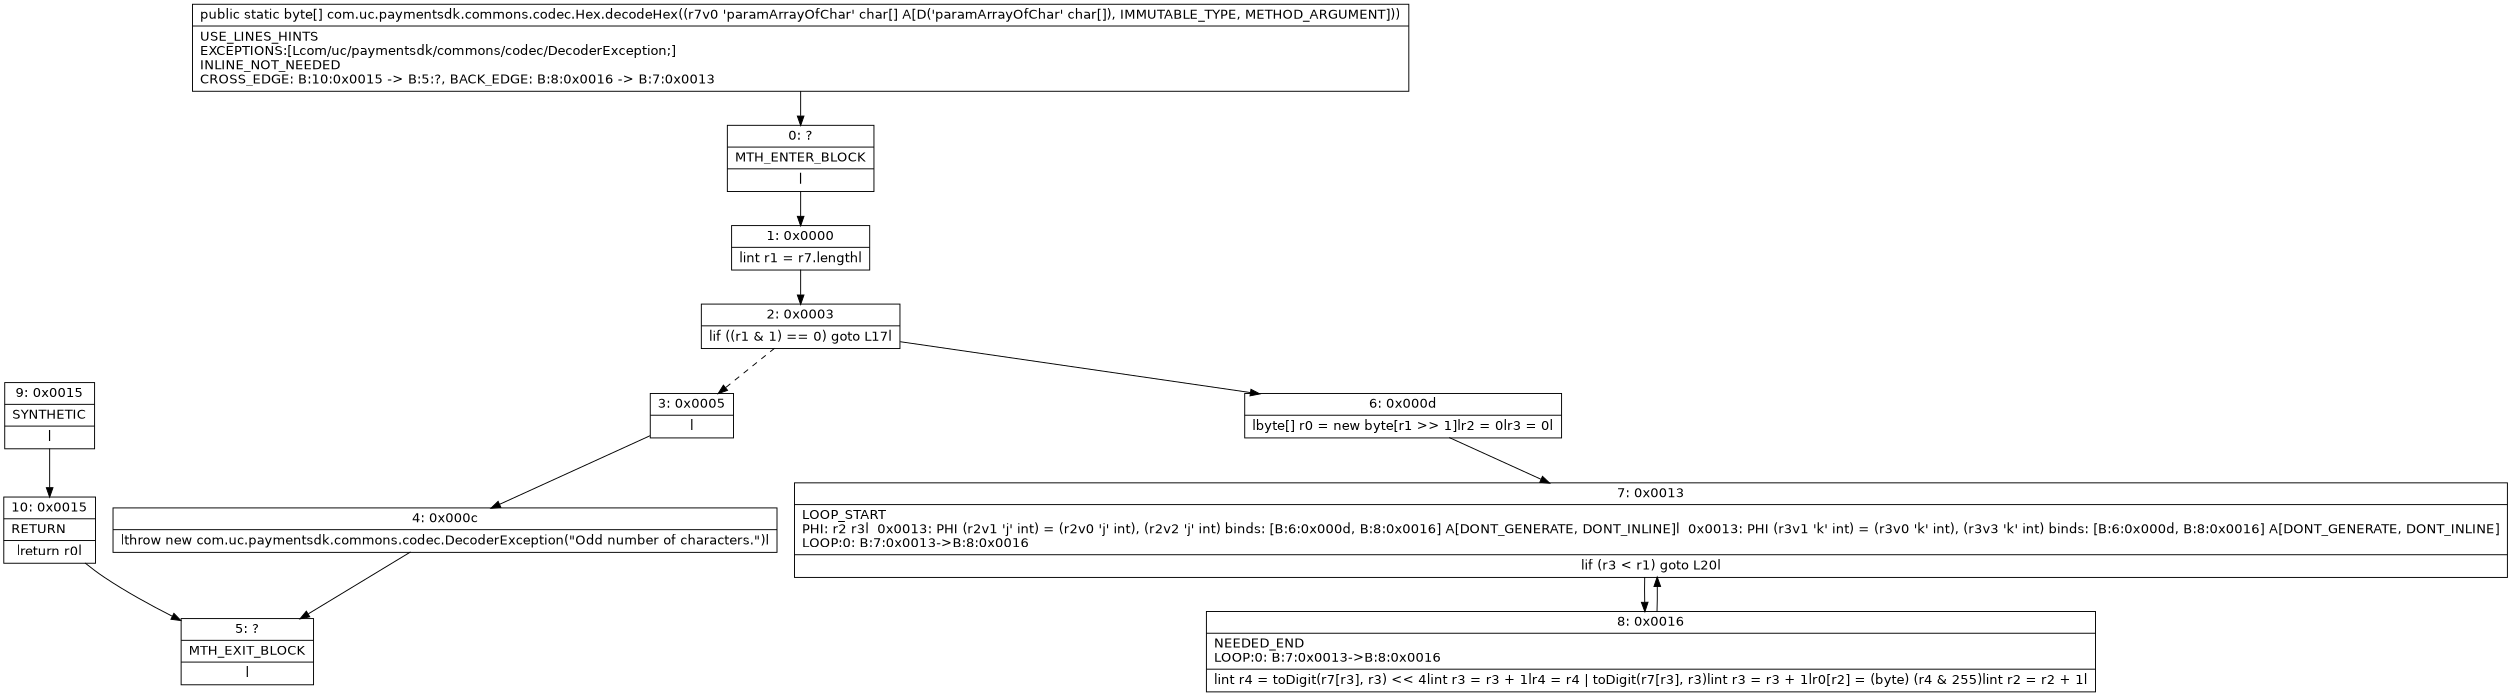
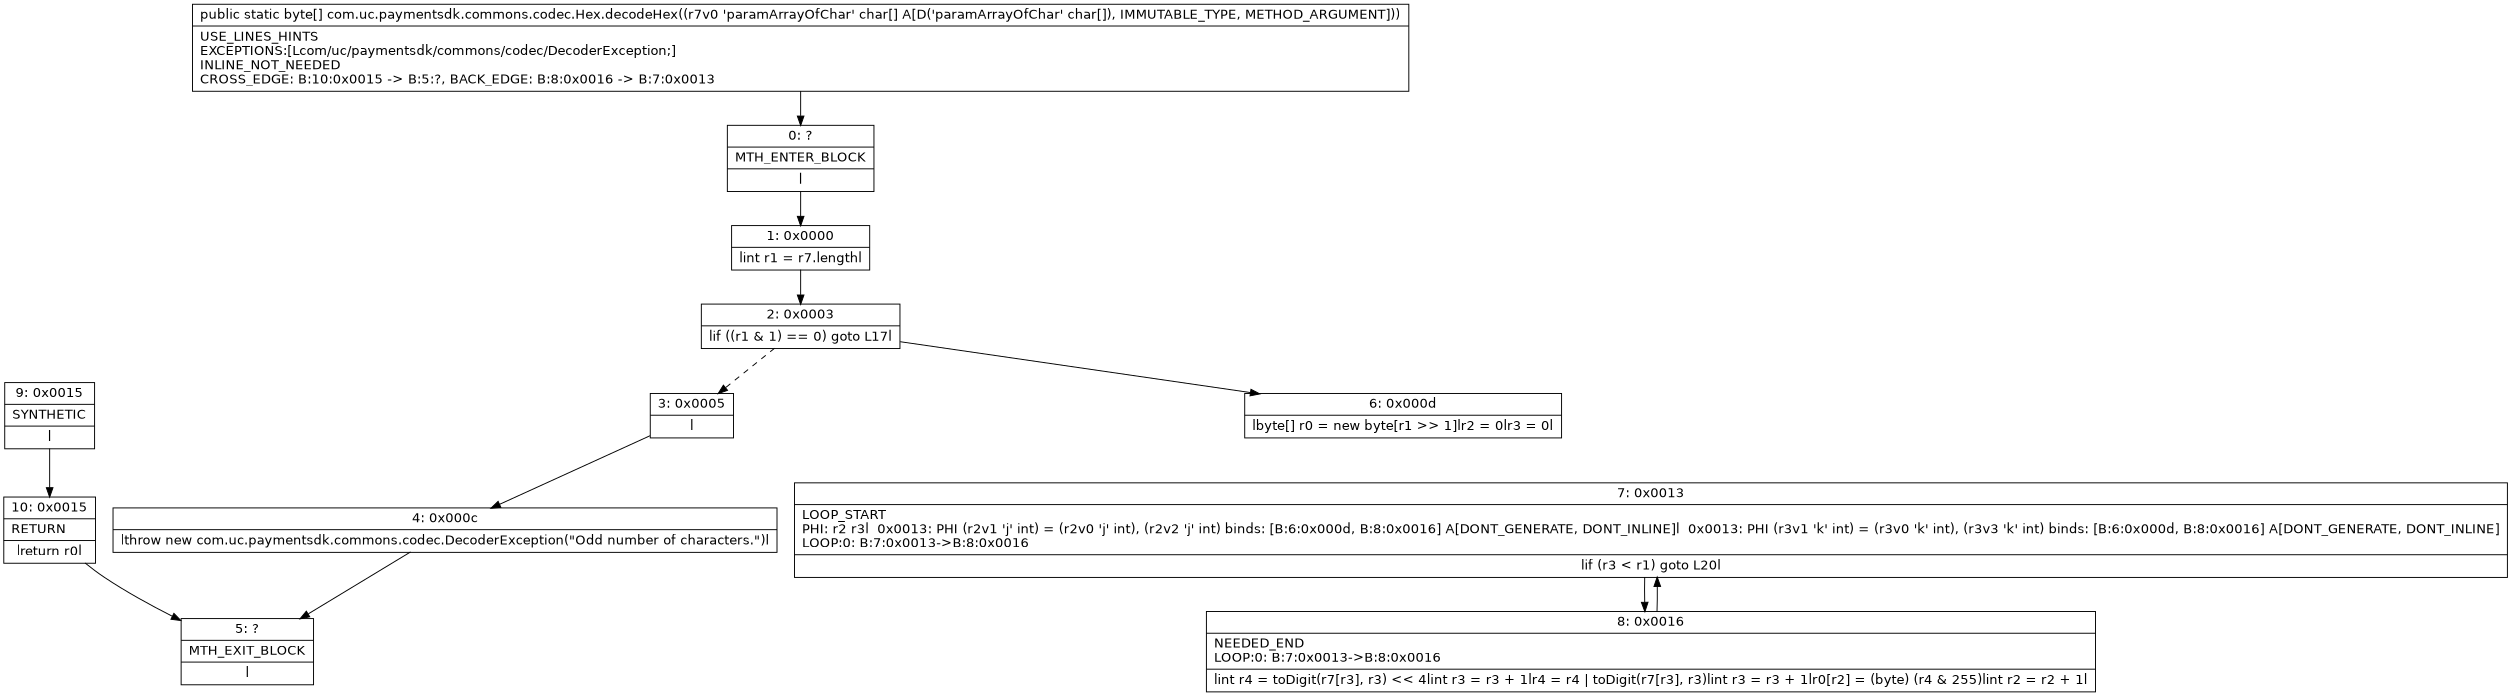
edge "6: 0x000d" -> "7: 0x0013": removed
